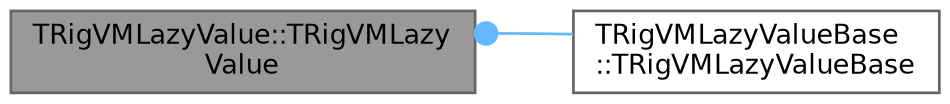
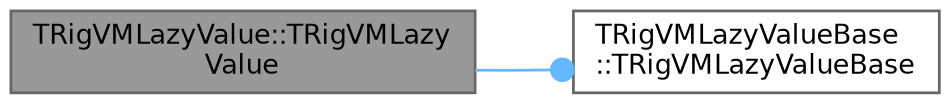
edge "TRigVMLazyValueBase ::TRigVMLazyValueBase" -> "TRigVMLazyValue::TRigVMLazy Value": reversed
